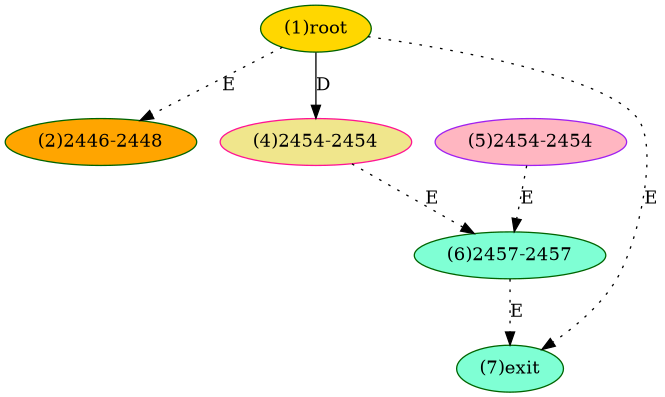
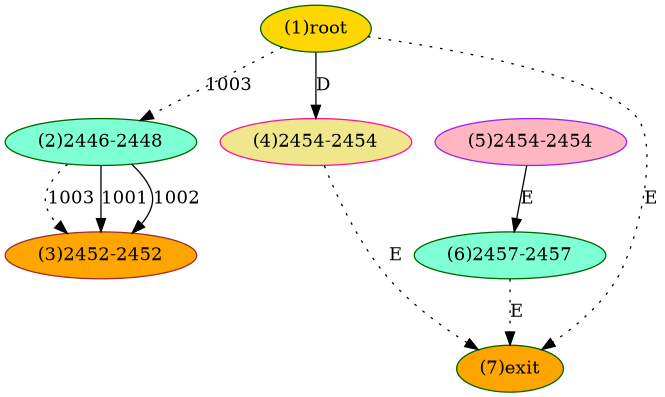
edge "(1)root" -> "(2)2446-2448": label "E" -> "1003"
node "(2)2446-2448": fillcolor orange -> aquamarine
edge "(5)2454-2454" -> "(6)2457-2457": style dotted -> solid
edge "(4)2454-2454" -> "(6)2457-2457": now "(4)2454-2454" -> "(7)exit"
node "(3)2452-2452": added
node "(7)exit": fillcolor aquamarine -> orange
